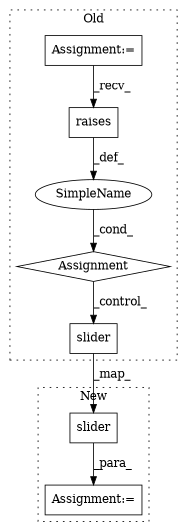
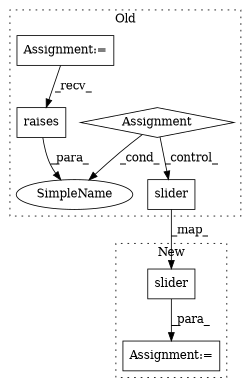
edge "raises" -> "SimpleName": label "_def_" -> "_para_"
edge "SimpleName" -> "Assignment": reversed
